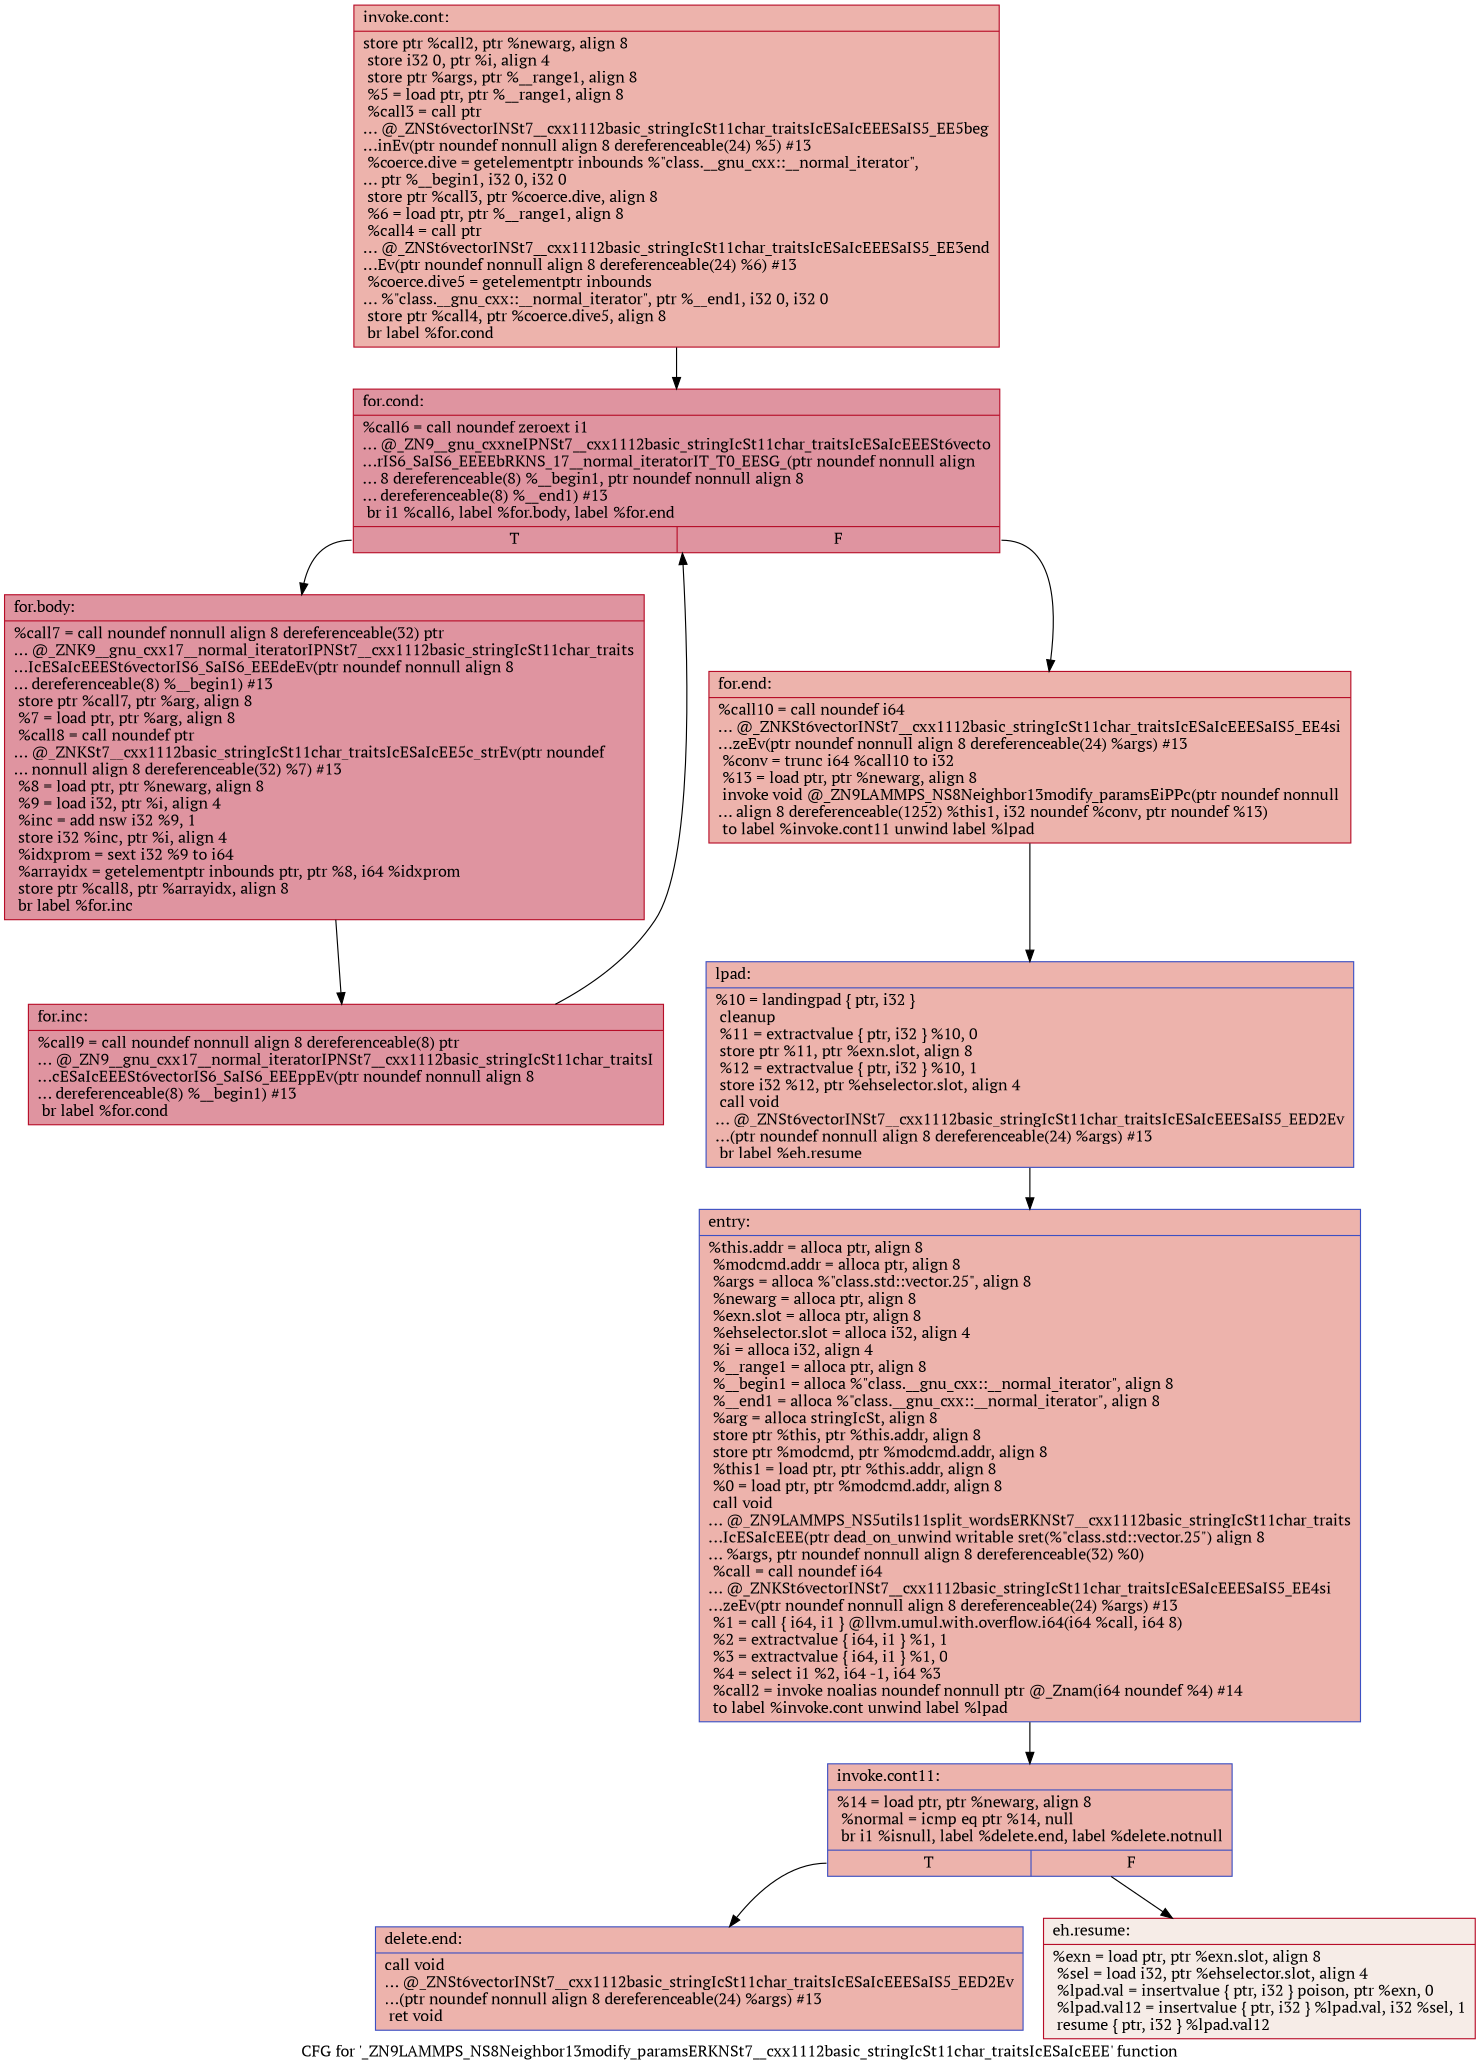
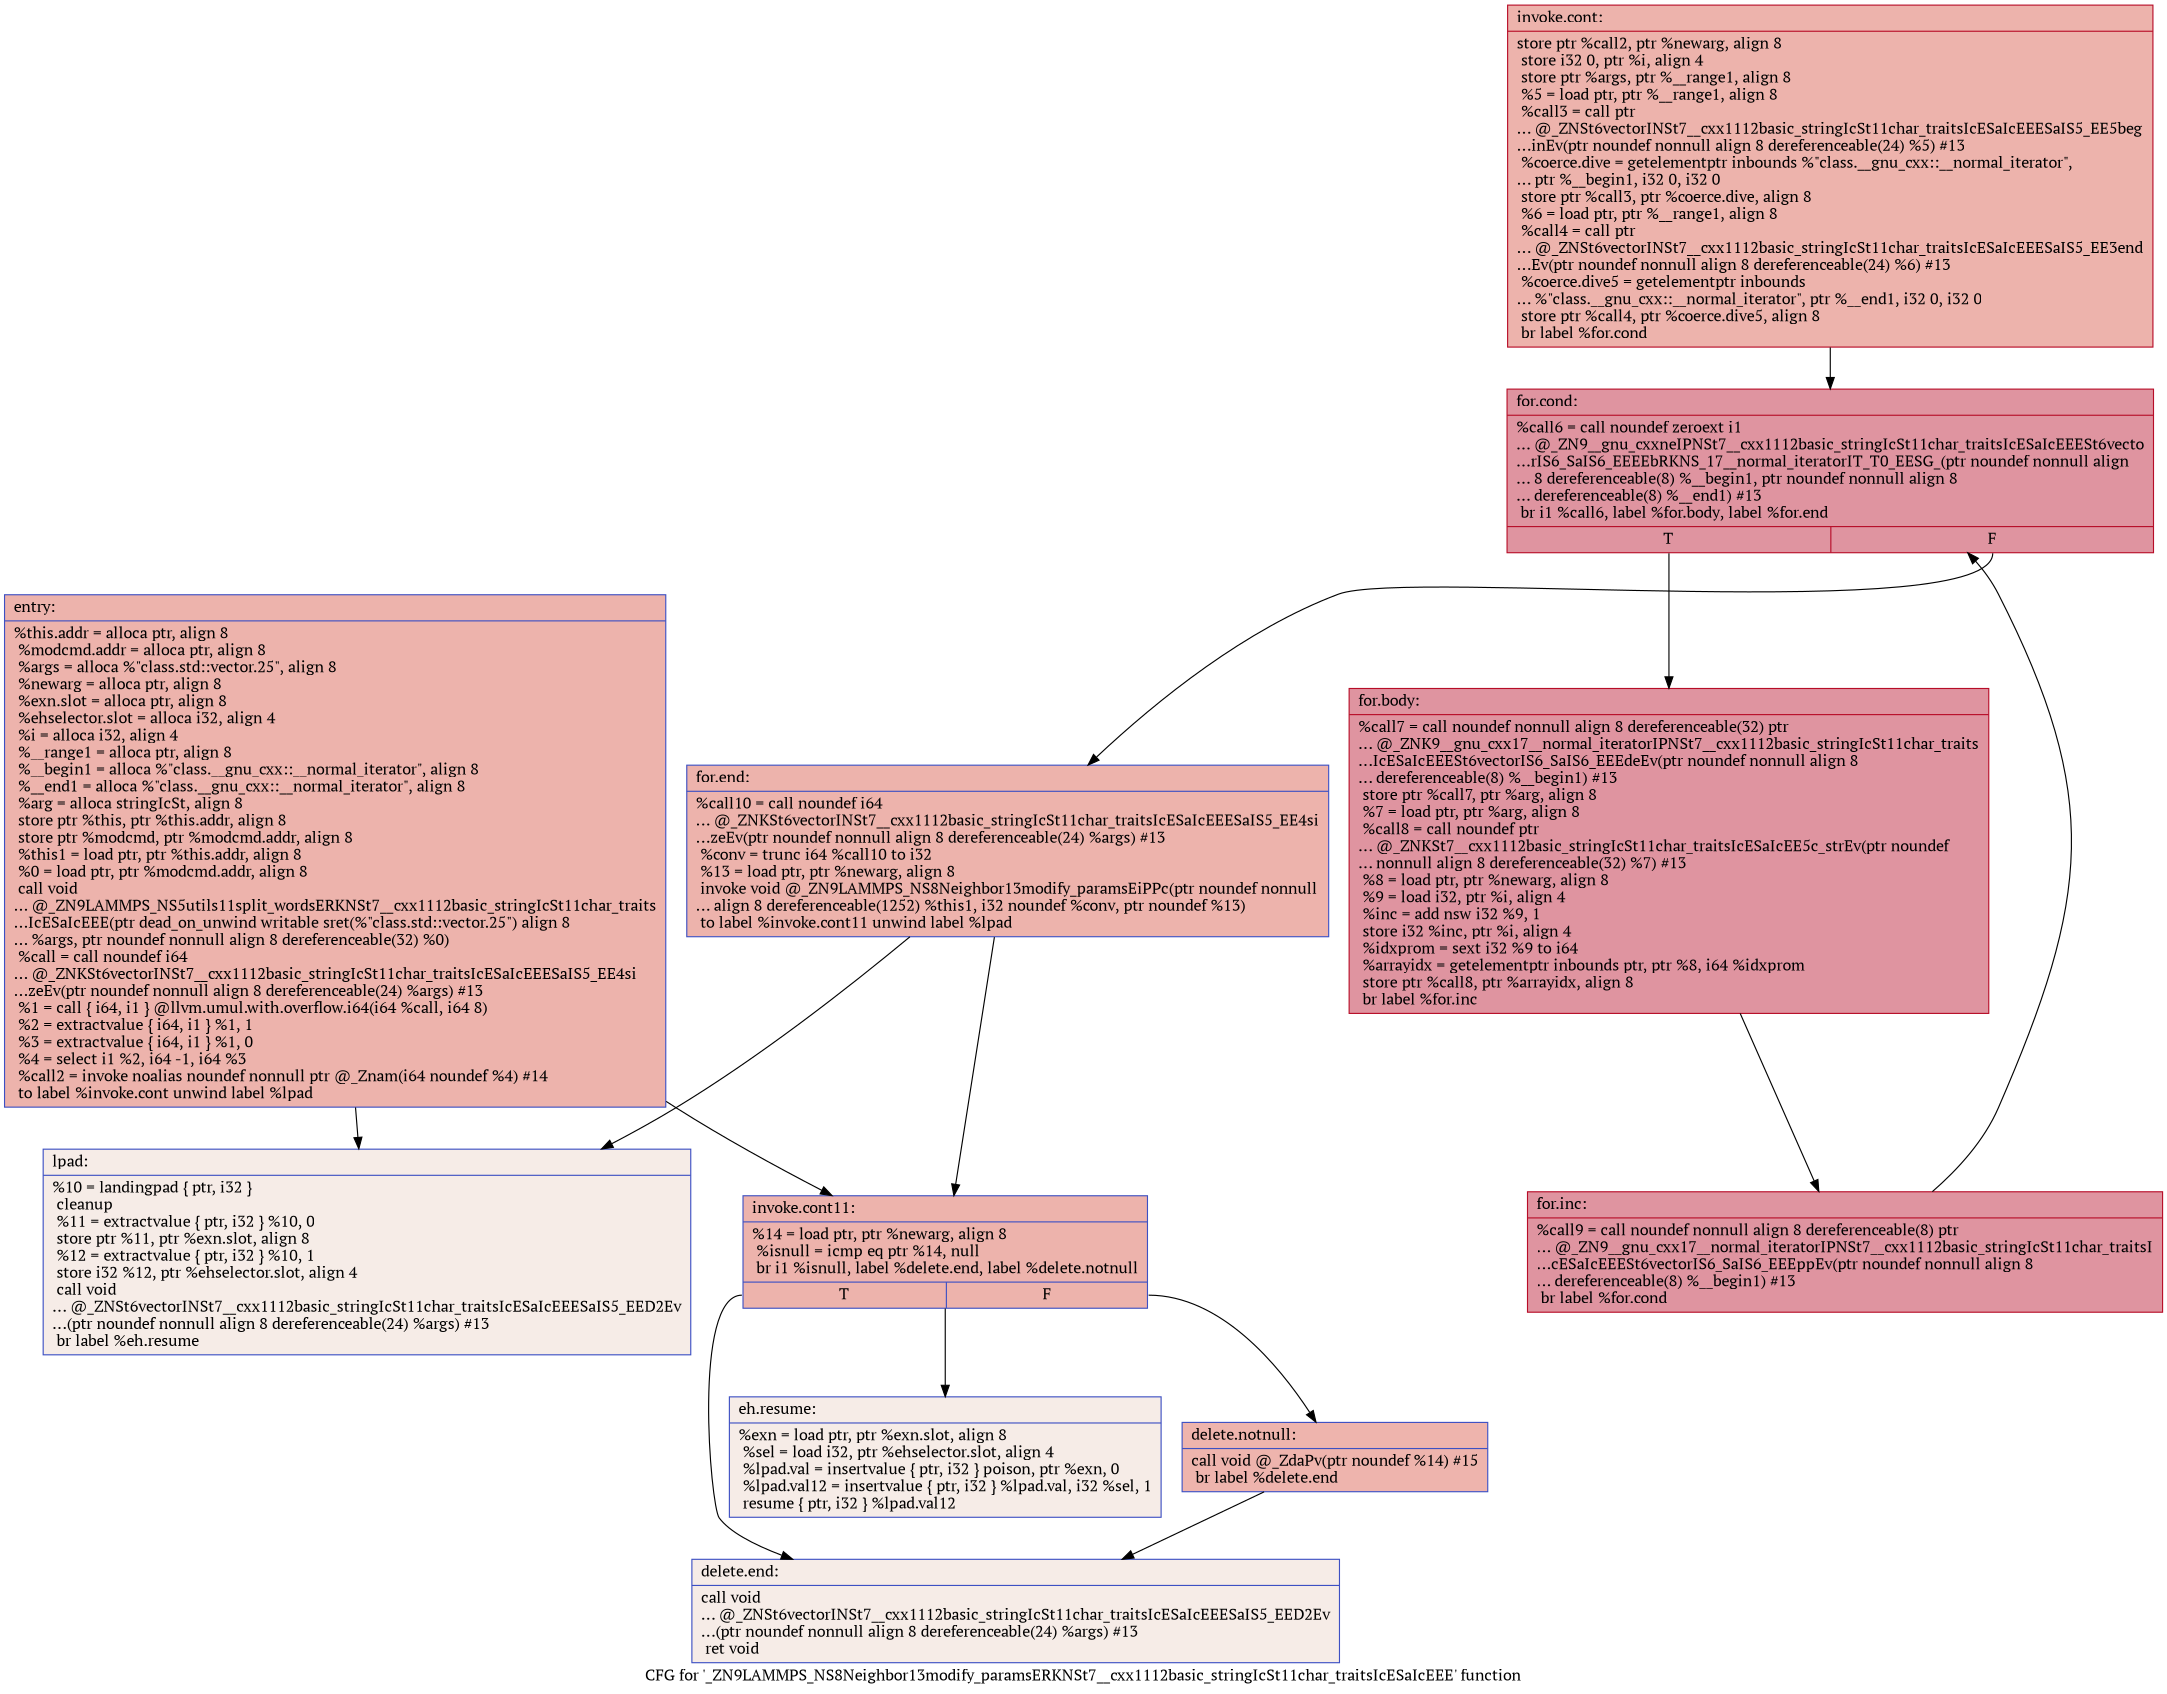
node "for.end:": color #b70d28ff -> #3d50c3ff
edge "for.end:" -> "invoke.cont11:": added
node "lpad:": fillcolor #d6524470 -> #ead5c970
edge "lpad:" -> "entry:": reversed
node "delete.notnull:": added
node "invoke.cont11:": text "%normal = icmp eq ptr %14, null" -> "%isnull = icmp eq ptr %14, null"
node "delete.end:": fillcolor #d6524470 -> #ead5c970
node "eh.resume:": color #b70d28ff -> #3d50c3ff
